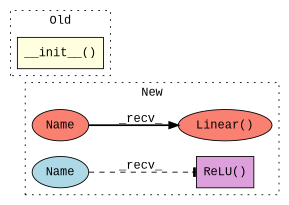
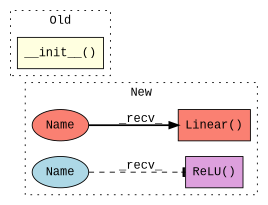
node "Linear()": shape ellipse -> box
